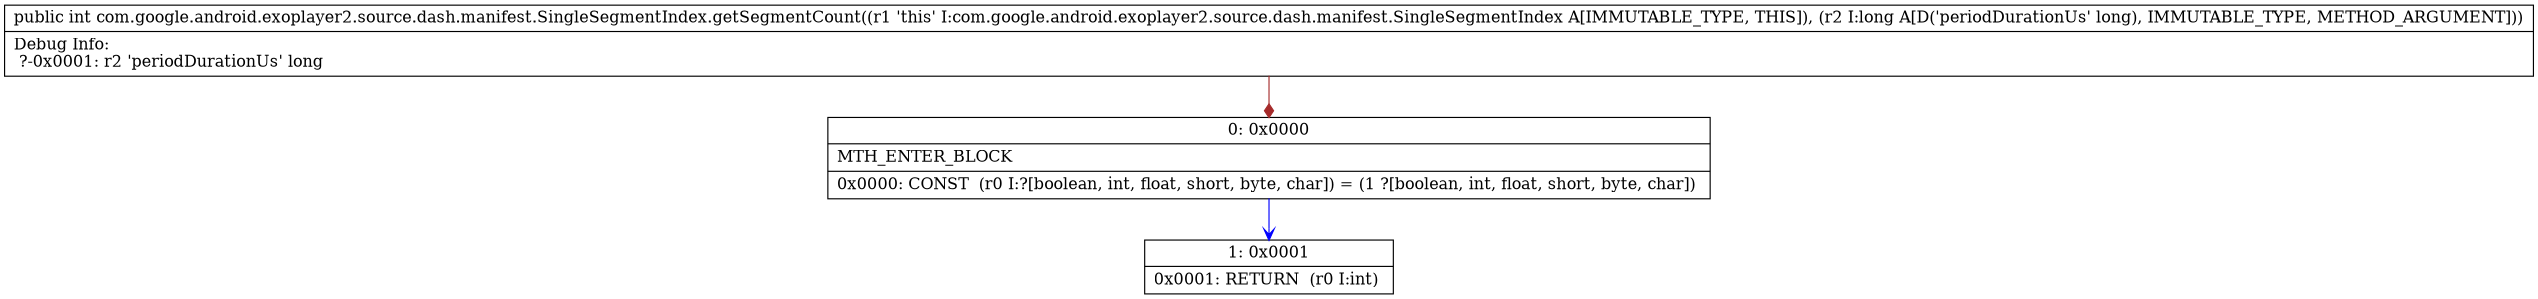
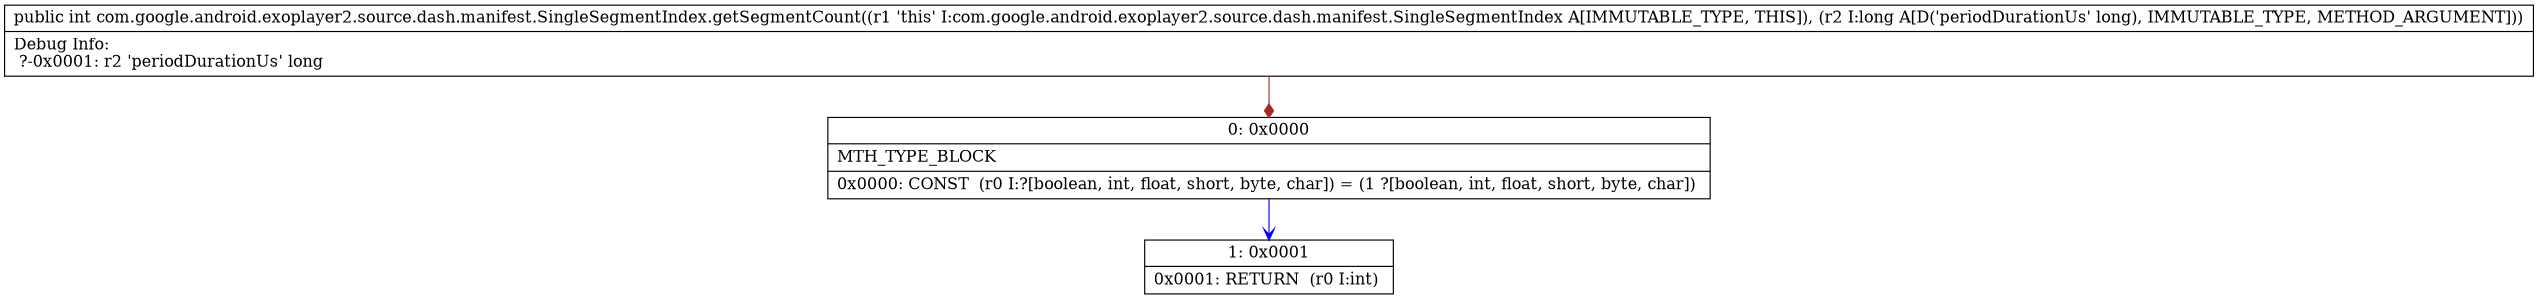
node "0: 0x0000": text "MTH_ENTER_BLOCK" -> "MTH_TYPE_BLOCK"
